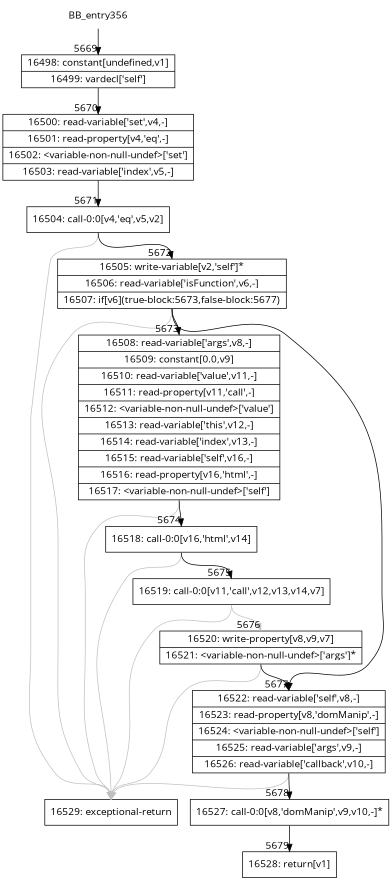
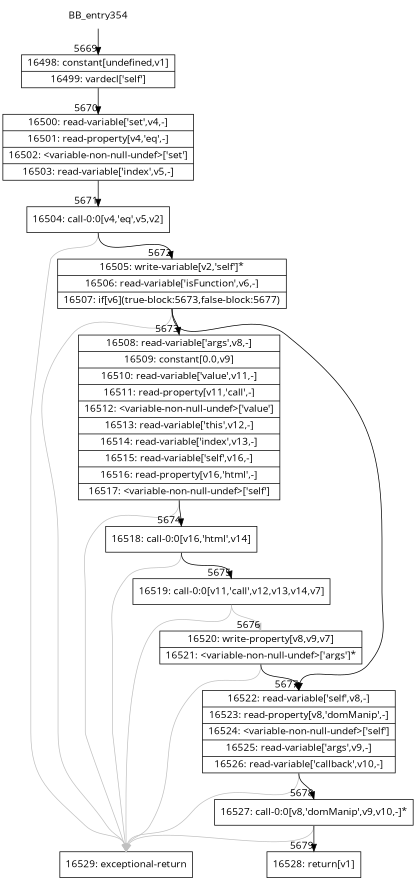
node "BB_entry356": label "BB_entry356" -> "BB_entry354"
edge "16527: call-0:0[v8,'domManip',v9,v10,-]*" -> "16529: exceptional-return": added
